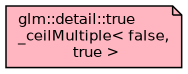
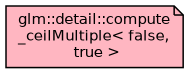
node "glm::detail::true _ceilMultiple< false, true >": label "glm::detail::true _ceilMultiple< false, true >" -> "glm::detail::compute _ceilMultiple< false, true >"
